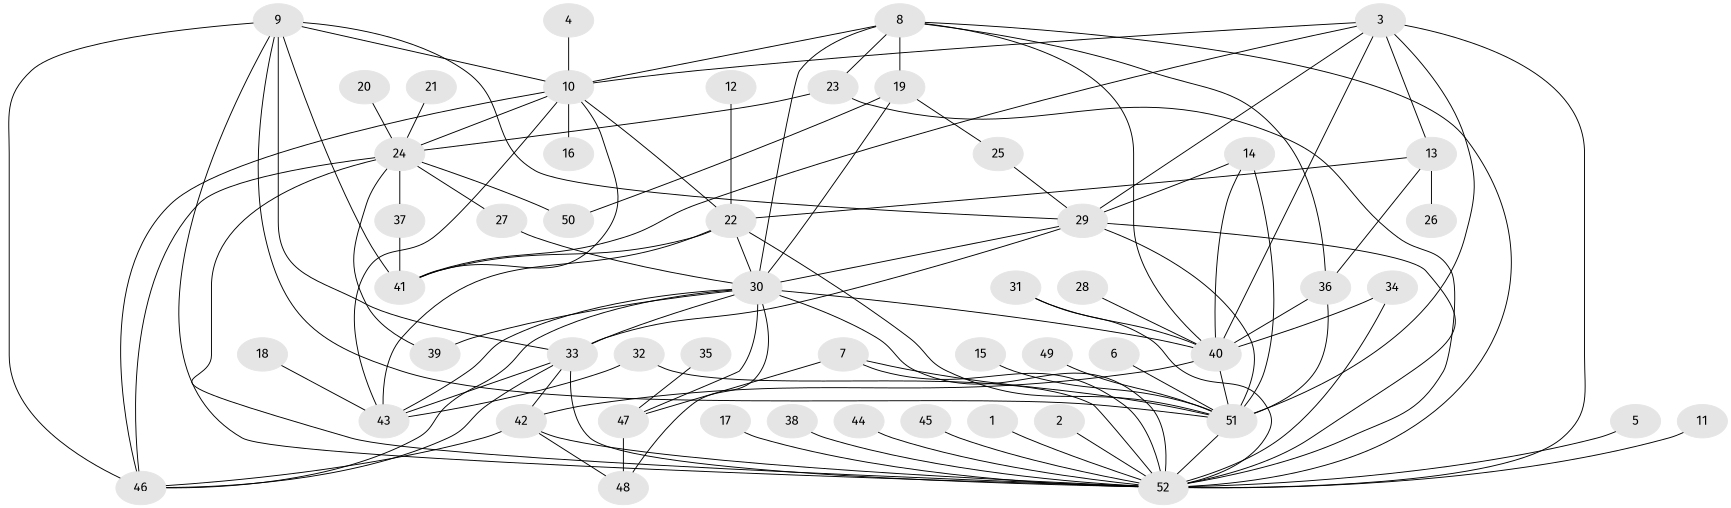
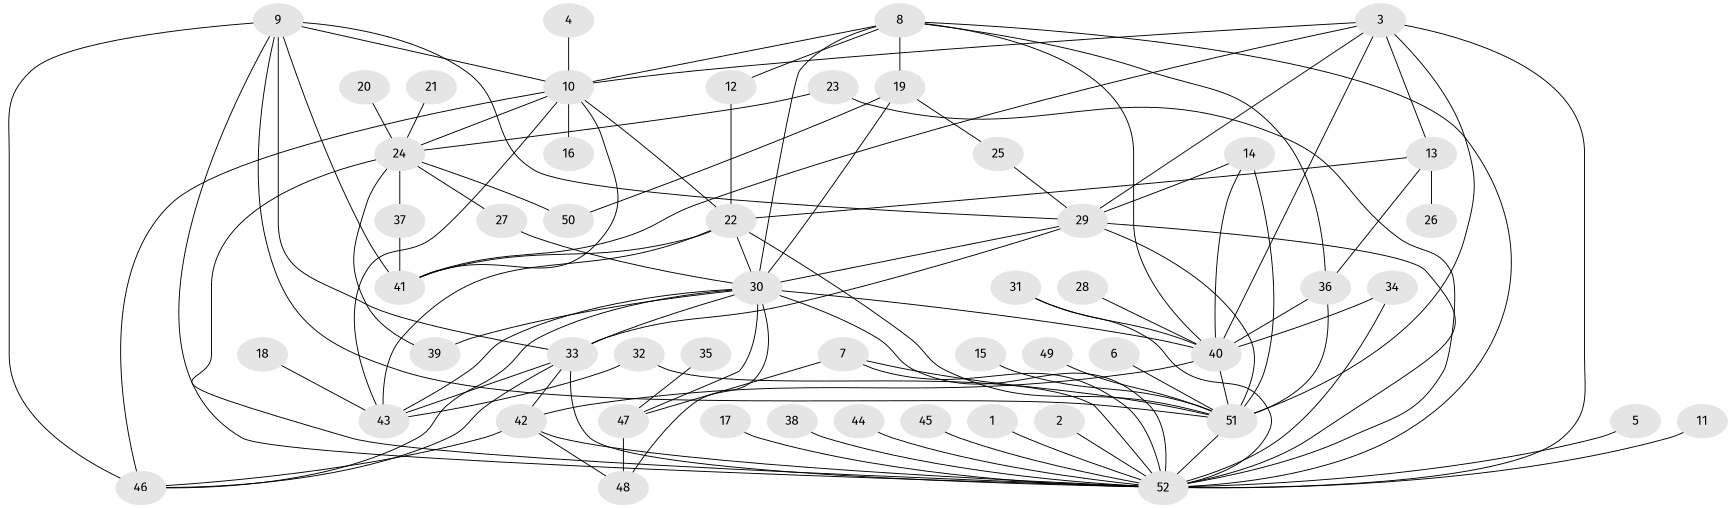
edge "8" -- "23": now "8" -- "12"
edge "24" -- "46": removed
